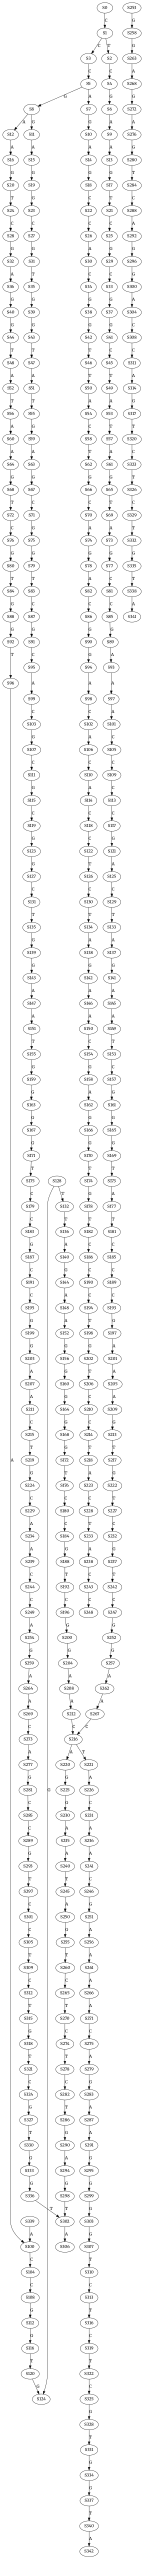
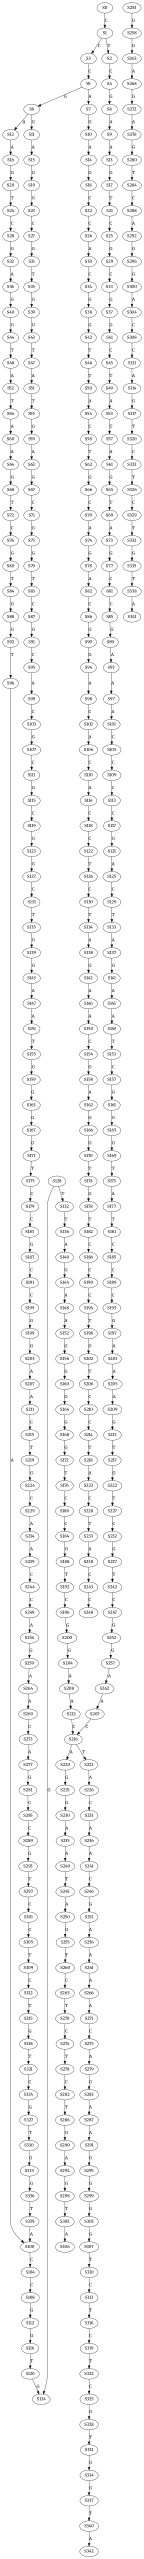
edge "S336" -> "S302": now "S336" -> "S339"
